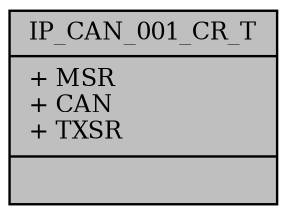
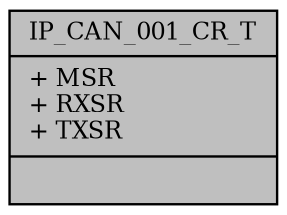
node "IP_CAN_001_CR_T": text "+ CAN" -> "+ RXSR"
